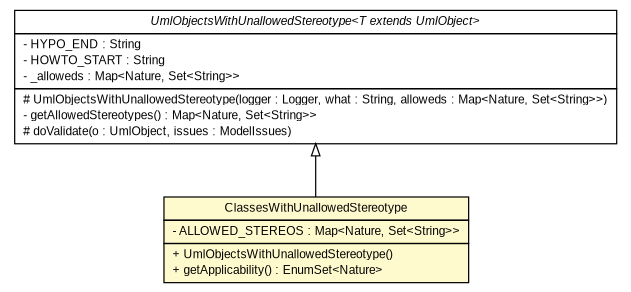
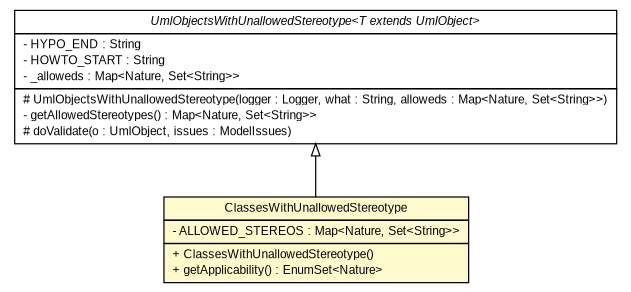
node "ClassesWithUnallowedStereotype": text "+ UmlObjectsWithUnallowedStereotype()" -> "+ ClassesWithUnallowedStereotype()"
